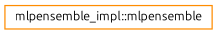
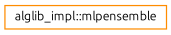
node "mlpensemble_impl::mlpensemble": label "mlpensemble_impl::mlpensemble" -> "alglib_impl::mlpensemble"
